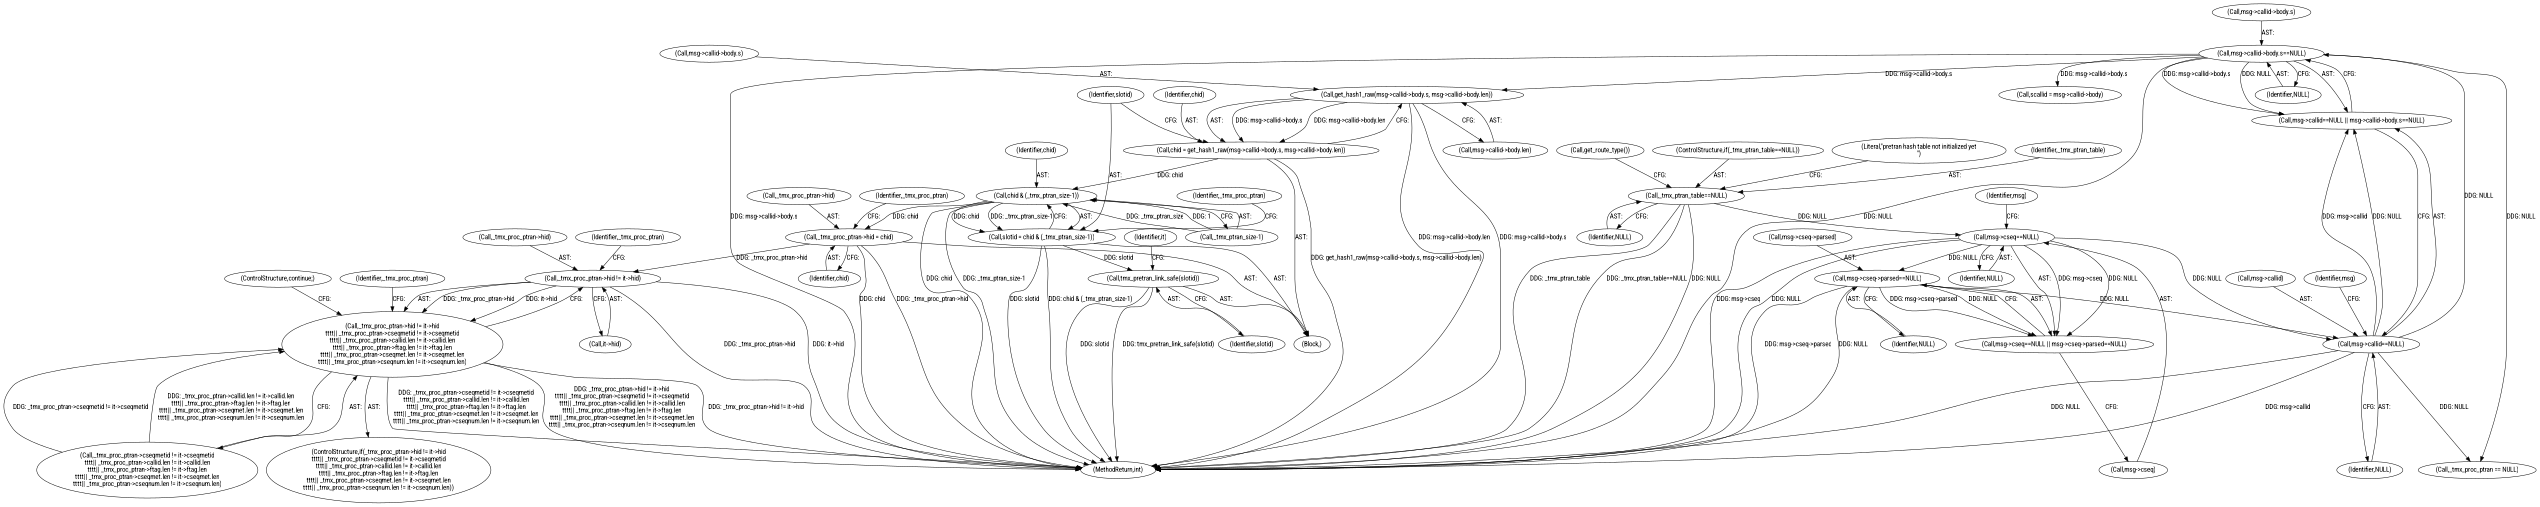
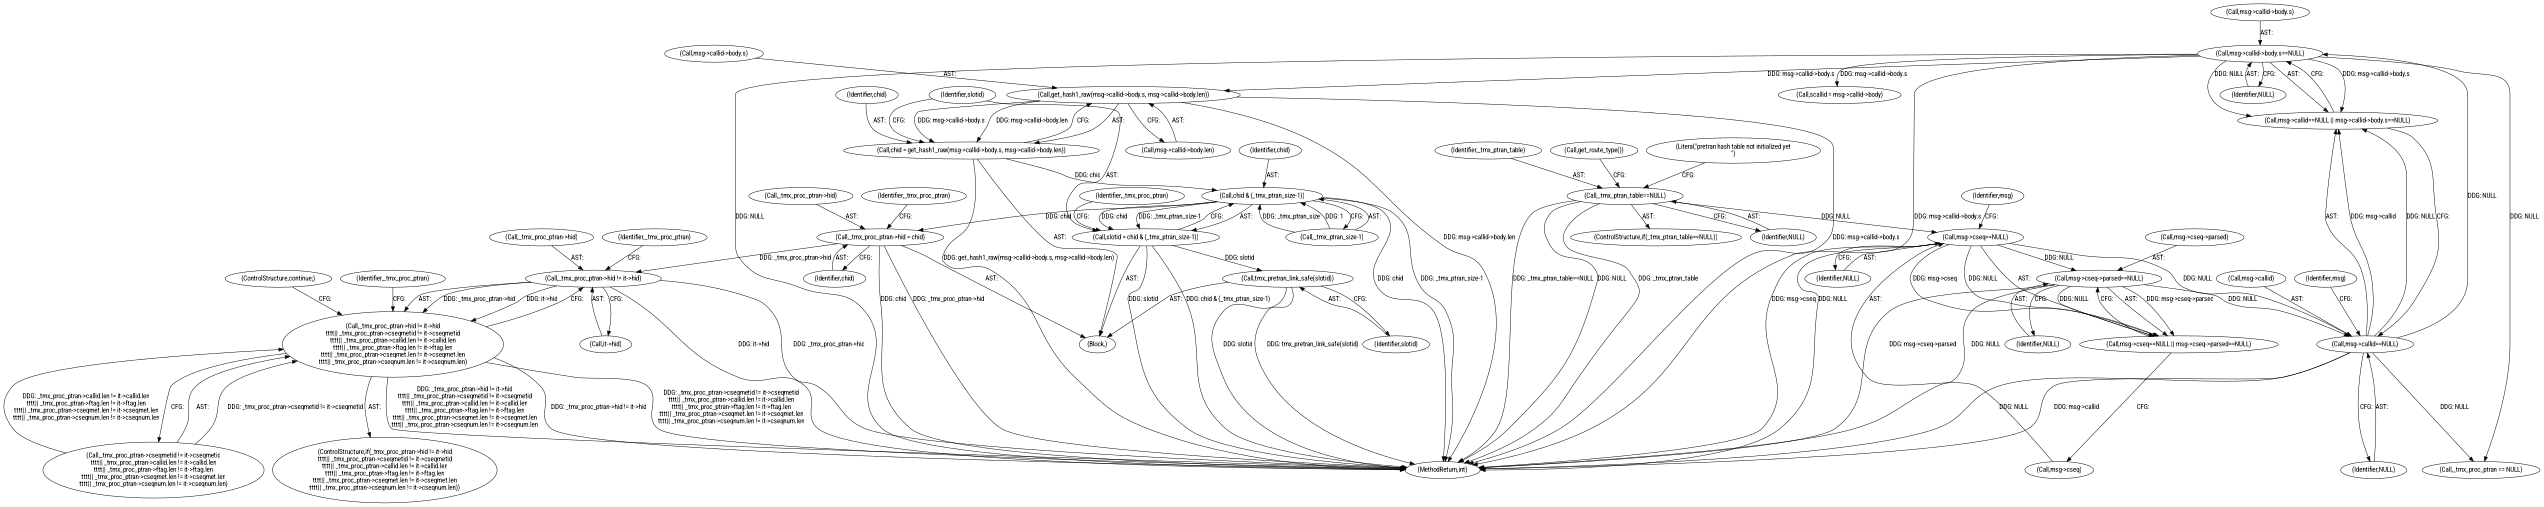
edge "(ControlStructure,if(_tmx_ptran_table==NULL))" -> "(Call,_tmx_ptran_table==NULL)": reversed
node "(Identifier,it)": removed
